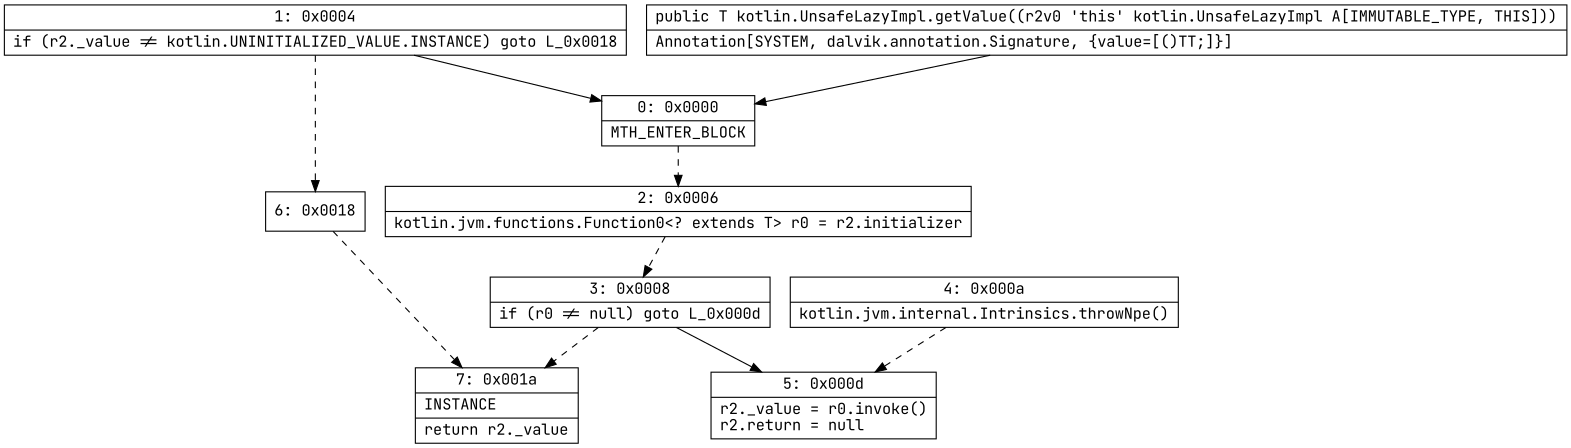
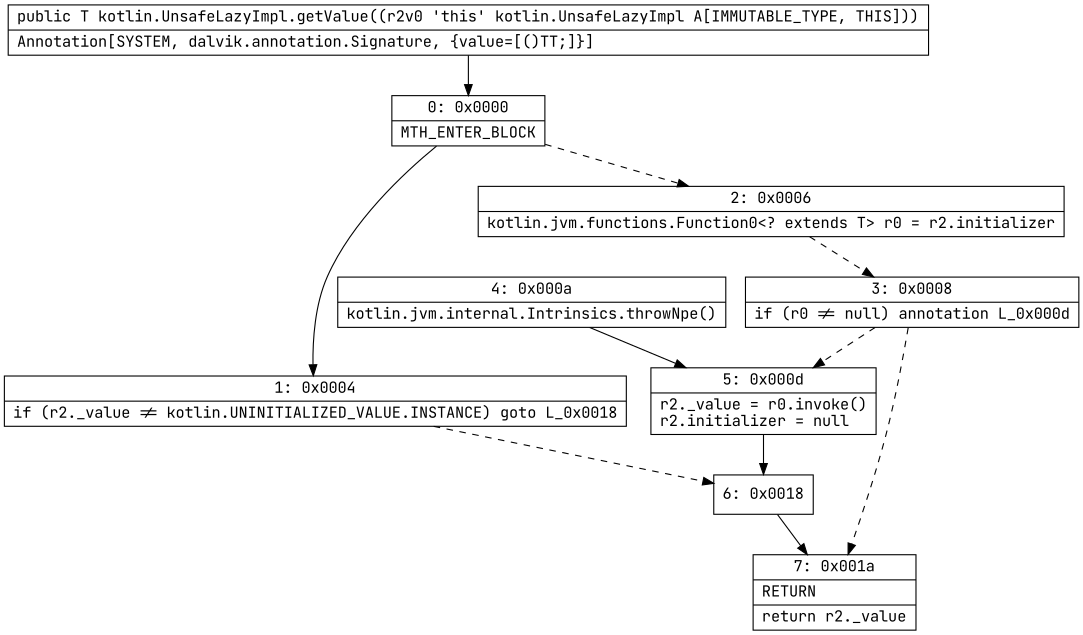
edge "1: 0x0004" -> "0: 0x0000": reversed
edge "6: 0x0018" -> "7: 0x001a": style dashed -> solid
node "3: 0x0008": text "if (r0 != null) goto L_0x000d" -> "if (r0 != null) annotation L_0x000d"
edge "3: 0x0008" -> "5: 0x000d": style solid -> dashed
edge "4: 0x000a" -> "5: 0x000d": style dashed -> solid
node "7: 0x001a": text "INSTANCE" -> "RETURN"
node "5: 0x000d": text "r2.return = null" -> "r2.initializer = null"
edge "5: 0x000d" -> "6: 0x0018": added
